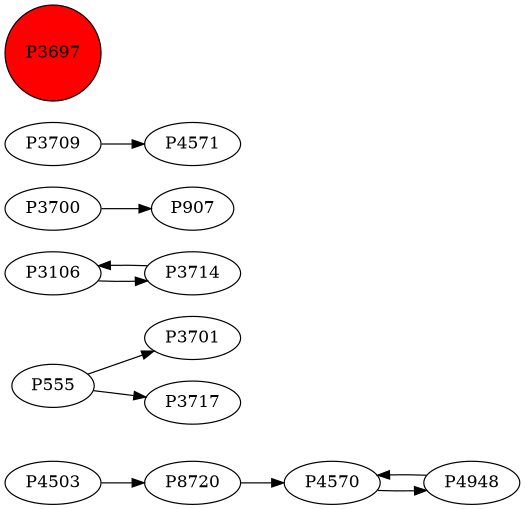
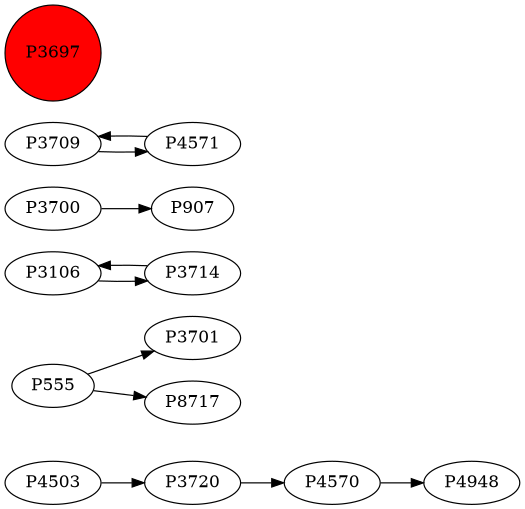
edge "P4571" -> "P3709": added
node "P3717": label "P3717" -> "P8717"
edge "P4948" -> "P4570": removed
node "P8720": label "P8720" -> "P3720"
